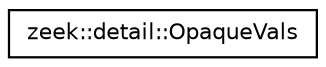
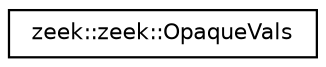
node "zeek::detail::OpaqueVals": label "zeek::detail::OpaqueVals" -> "zeek::zeek::OpaqueVals"
